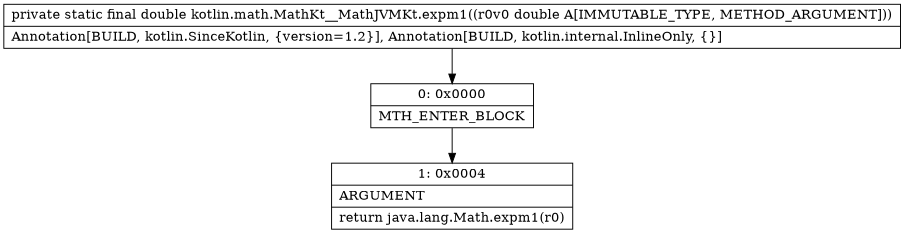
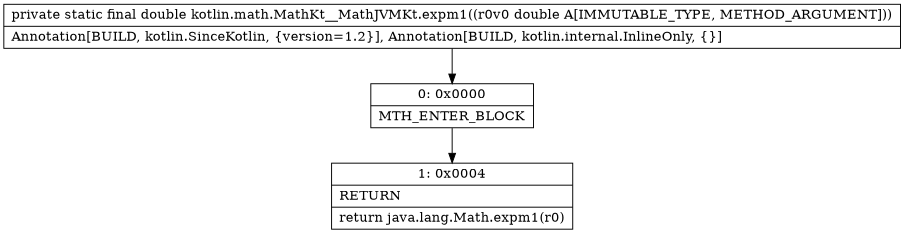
node "1: 0x0004": text "ARGUMENT" -> "RETURN"
